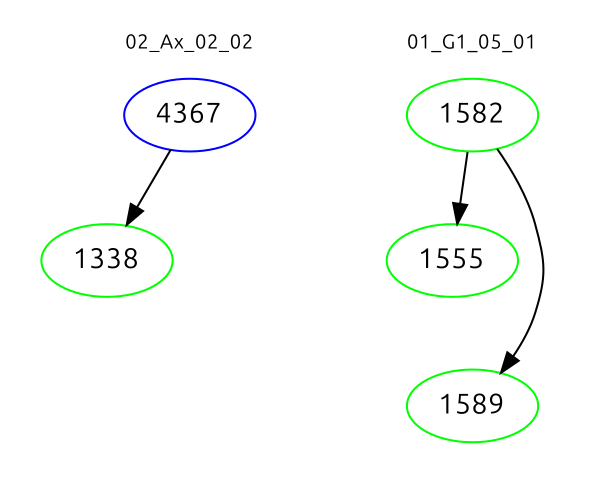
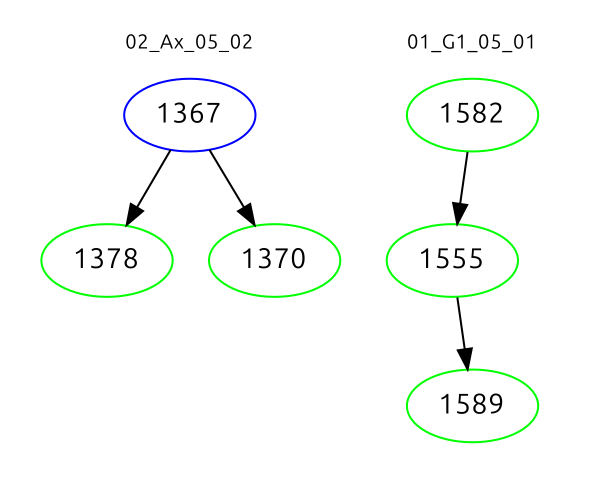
cluster "02_Ax_02_02": label "02_Ax_02_02" -> "02_Ax_05_02"
node "4367": label "4367" -> "1367"
edge "1582" -> "1589": now "1555" -> "1589"
node "1338": label "1338" -> "1378"
node "1370": added
